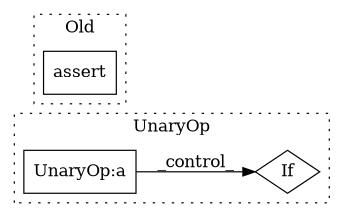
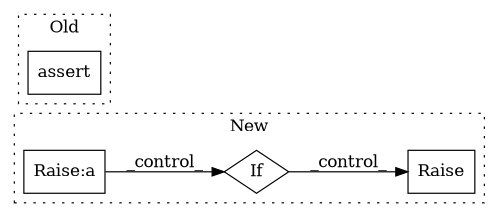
cluster "UnaryOp": label "UnaryOp" -> "New"
node "UnaryOp:a": label "UnaryOp:a" -> "Raise:a"
node "Raise": added
